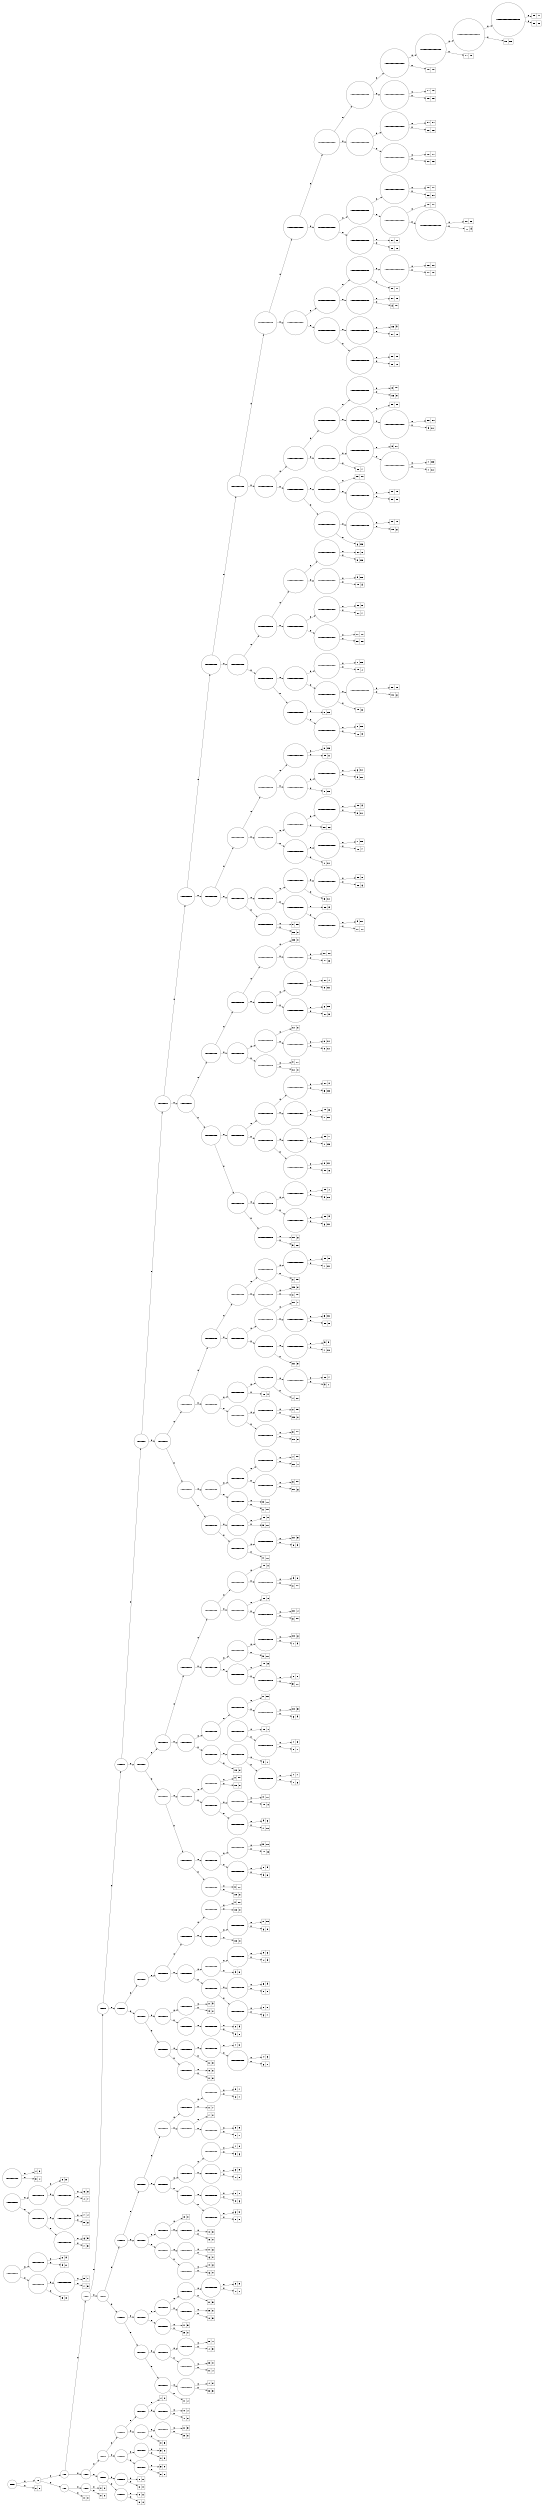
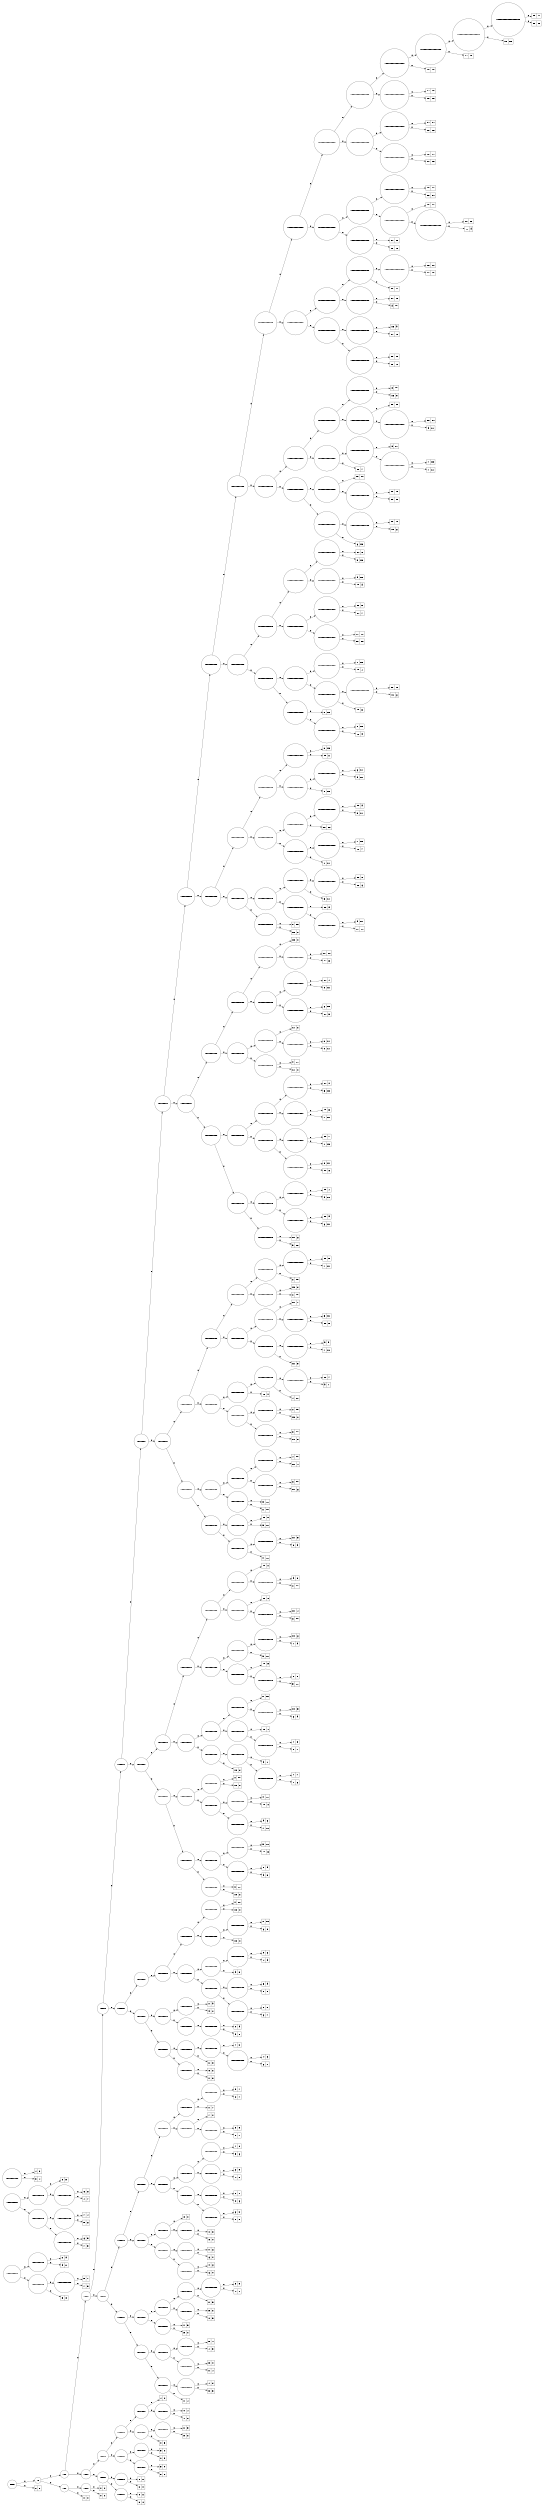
edge "n000001010" -> "n0000010101": added, label "1"
